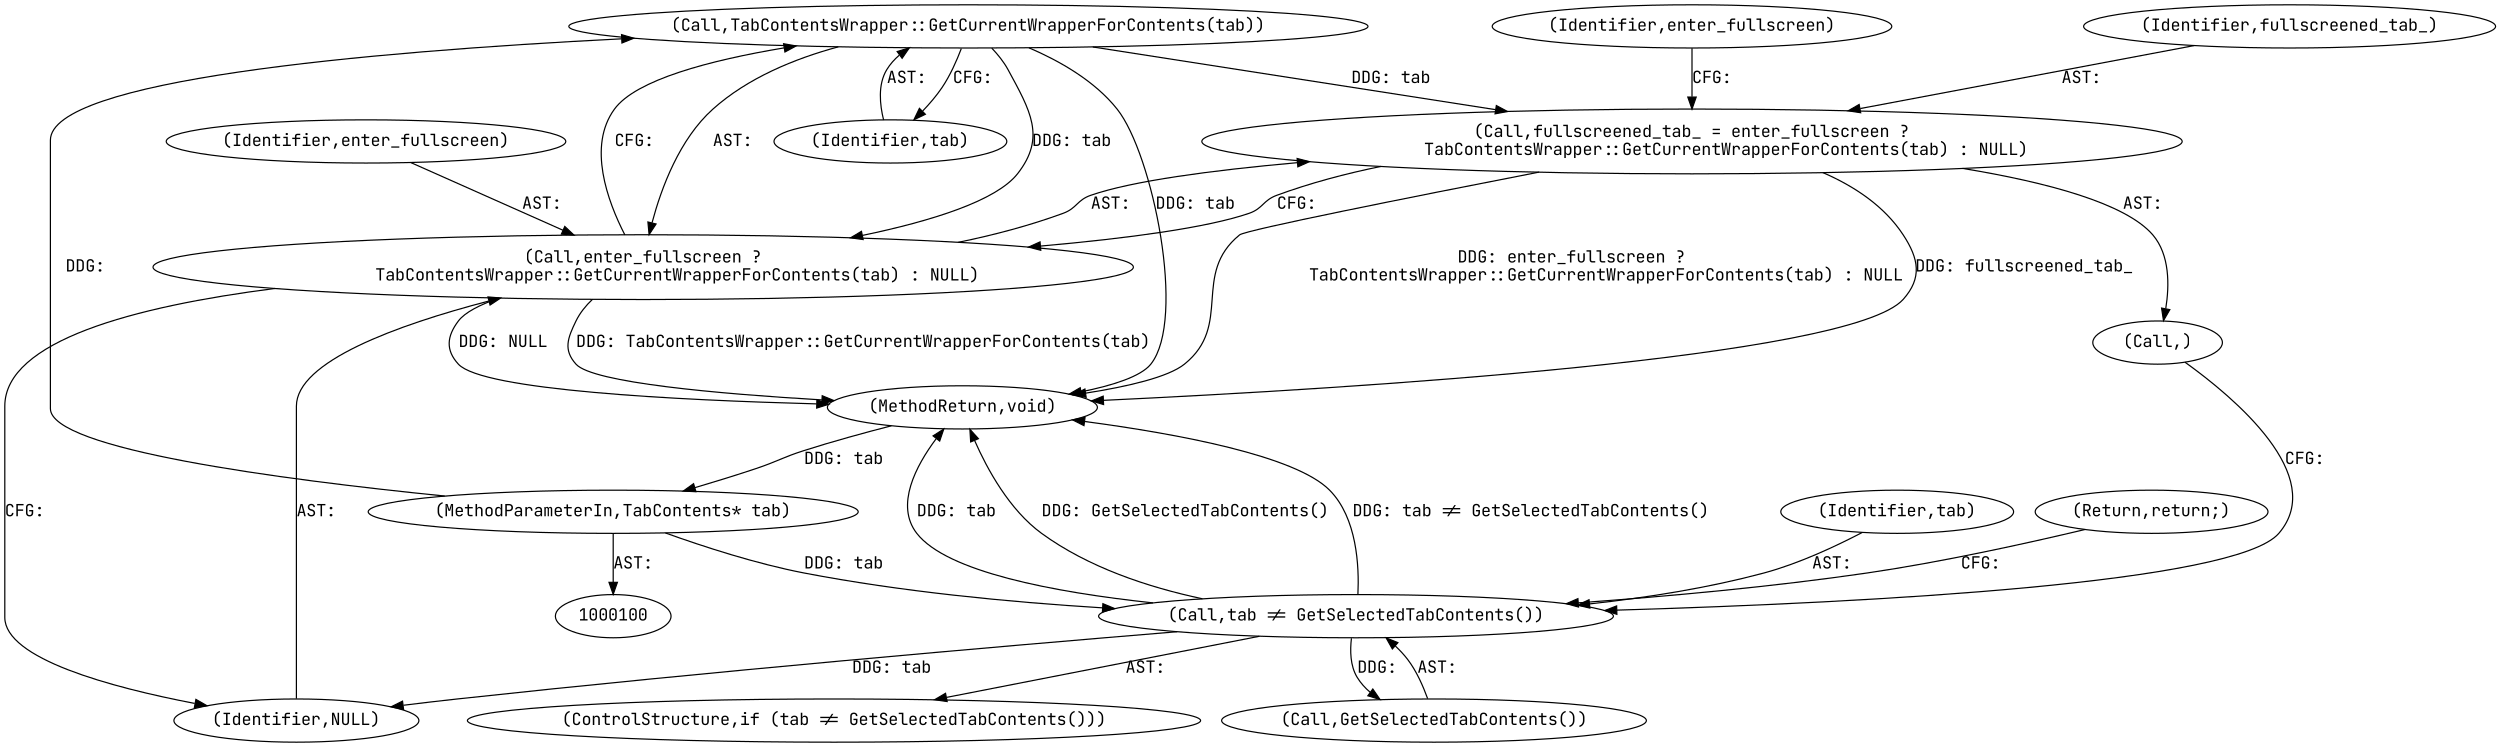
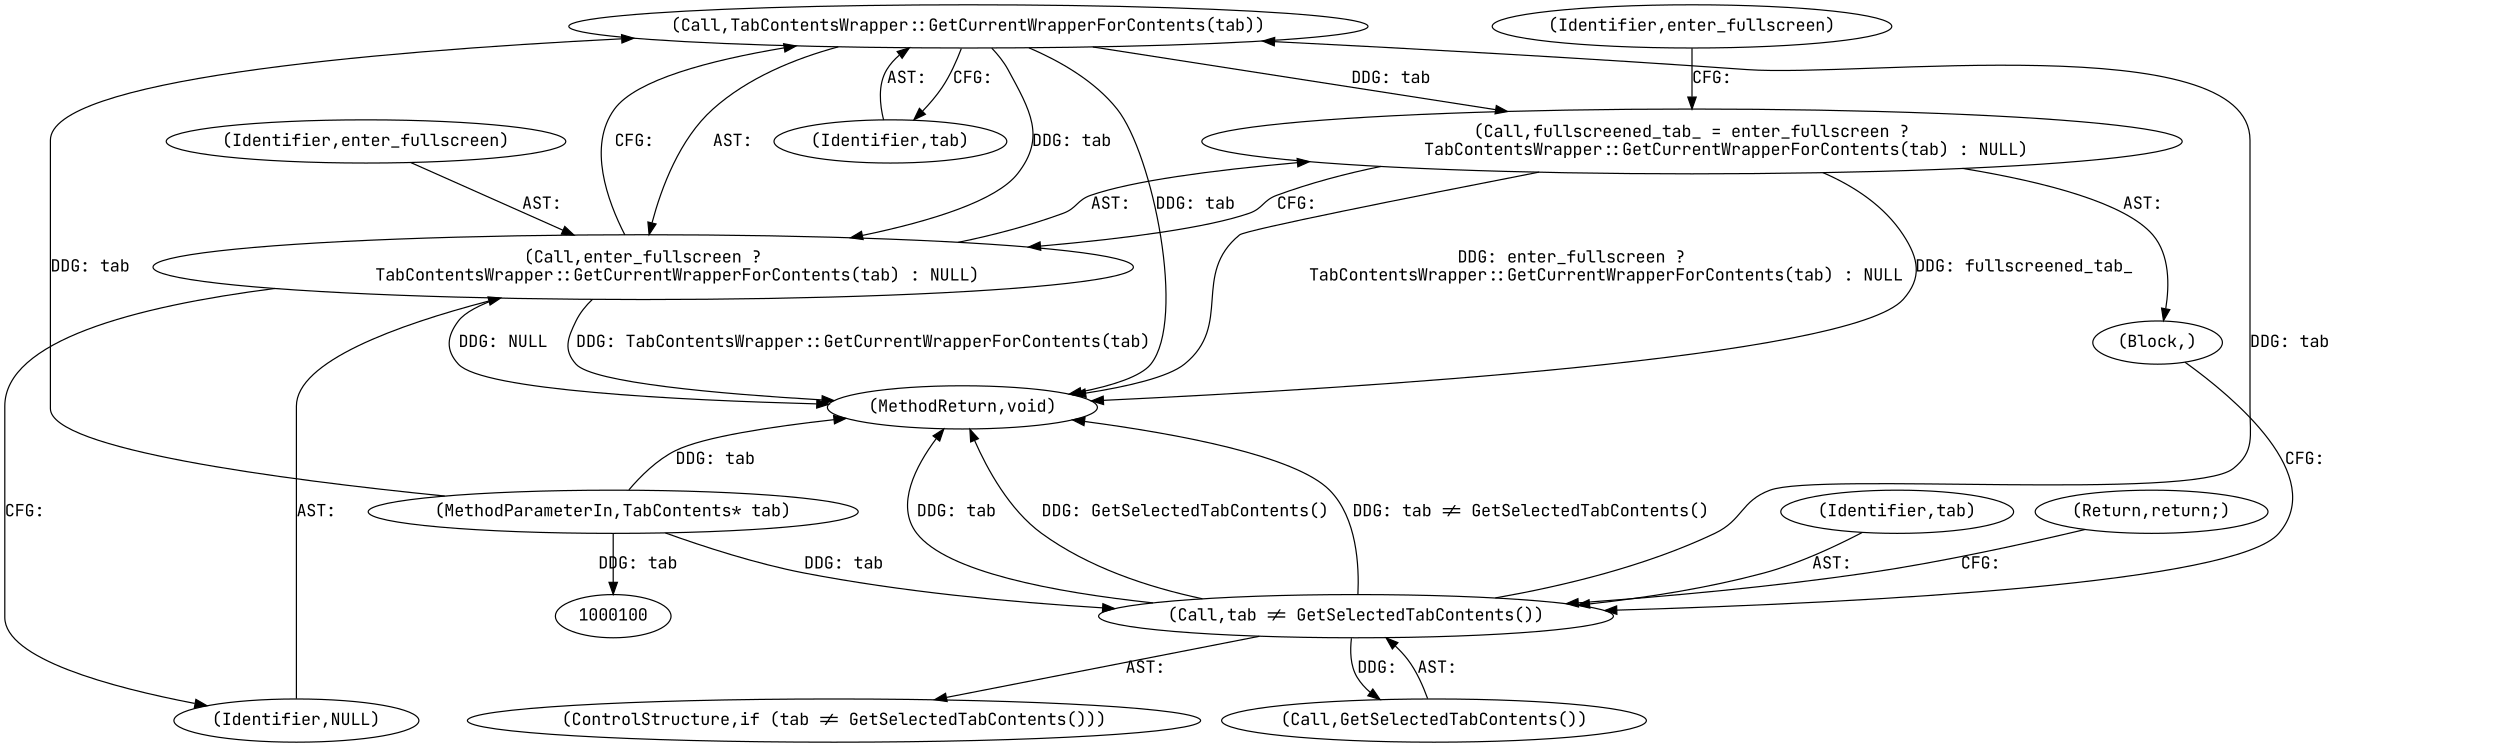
node "(Identifier,fullscreened_tab_)": removed
edge "(MethodParameterIn,TabContents* tab)" -> "(Call,TabContentsWrapper::GetCurrentWrapperForContents(tab))": label "DDG: " -> "DDG: tab"
node "(Call,)": label "(Call,)" -> "(Block,)"
edge "(MethodReturn,void)" -> "(MethodParameterIn,TabContents* tab)": reversed
edge "(MethodParameterIn,TabContents* tab)" -> "1000100": label "AST: " -> "DDG: tab"
edge "(Call,tab != GetSelectedTabContents())" -> "(Identifier,NULL)": now "(Call,tab != GetSelectedTabContents())" -> "(Call,TabContentsWrapper::GetCurrentWrapperForContents(tab))"
